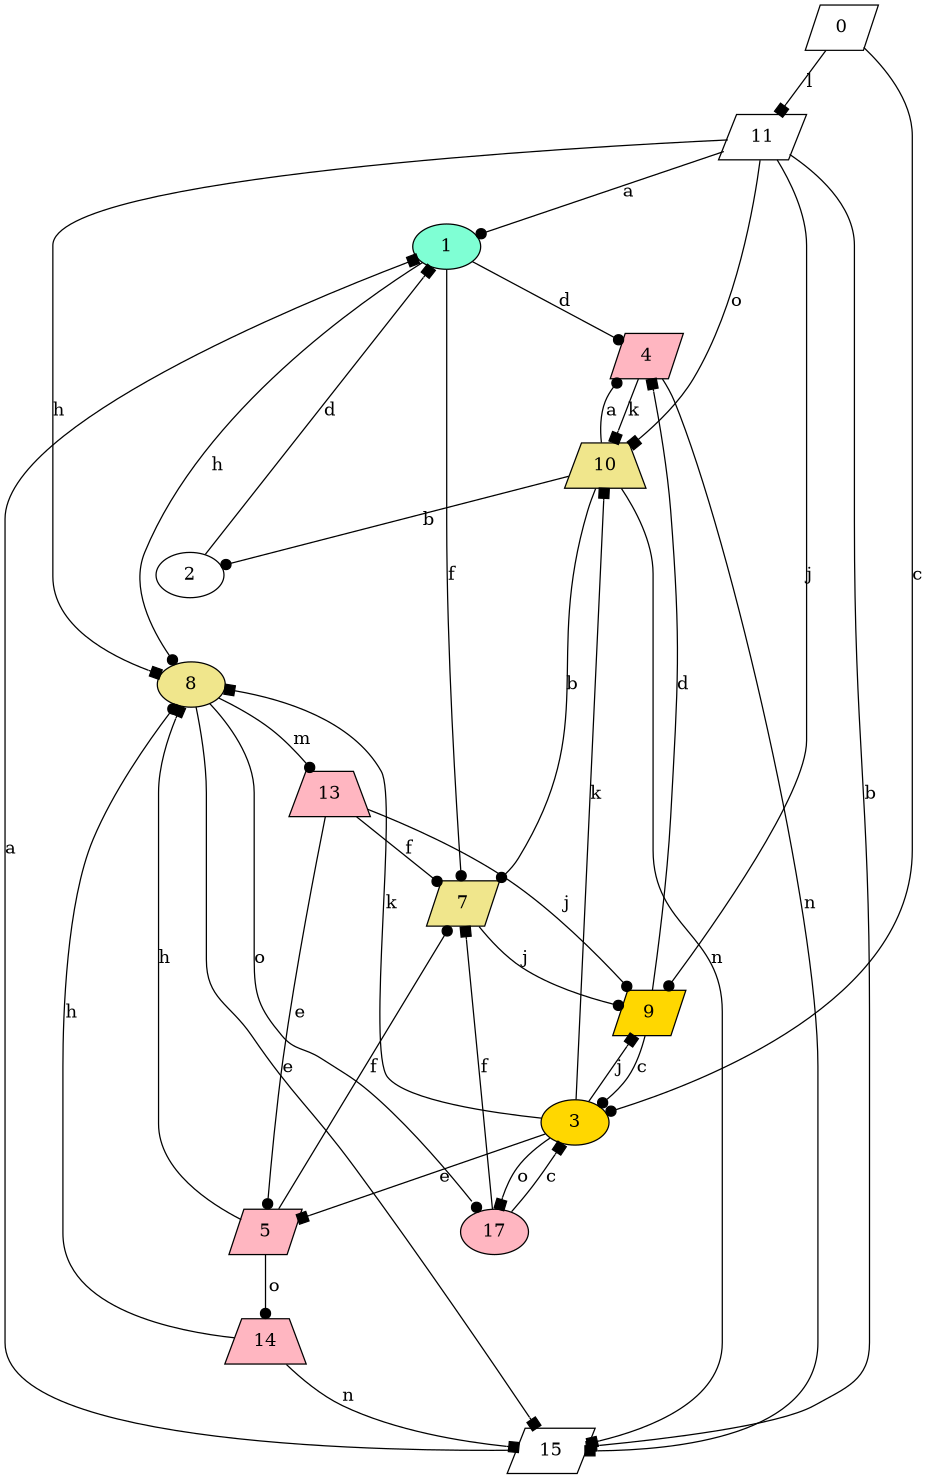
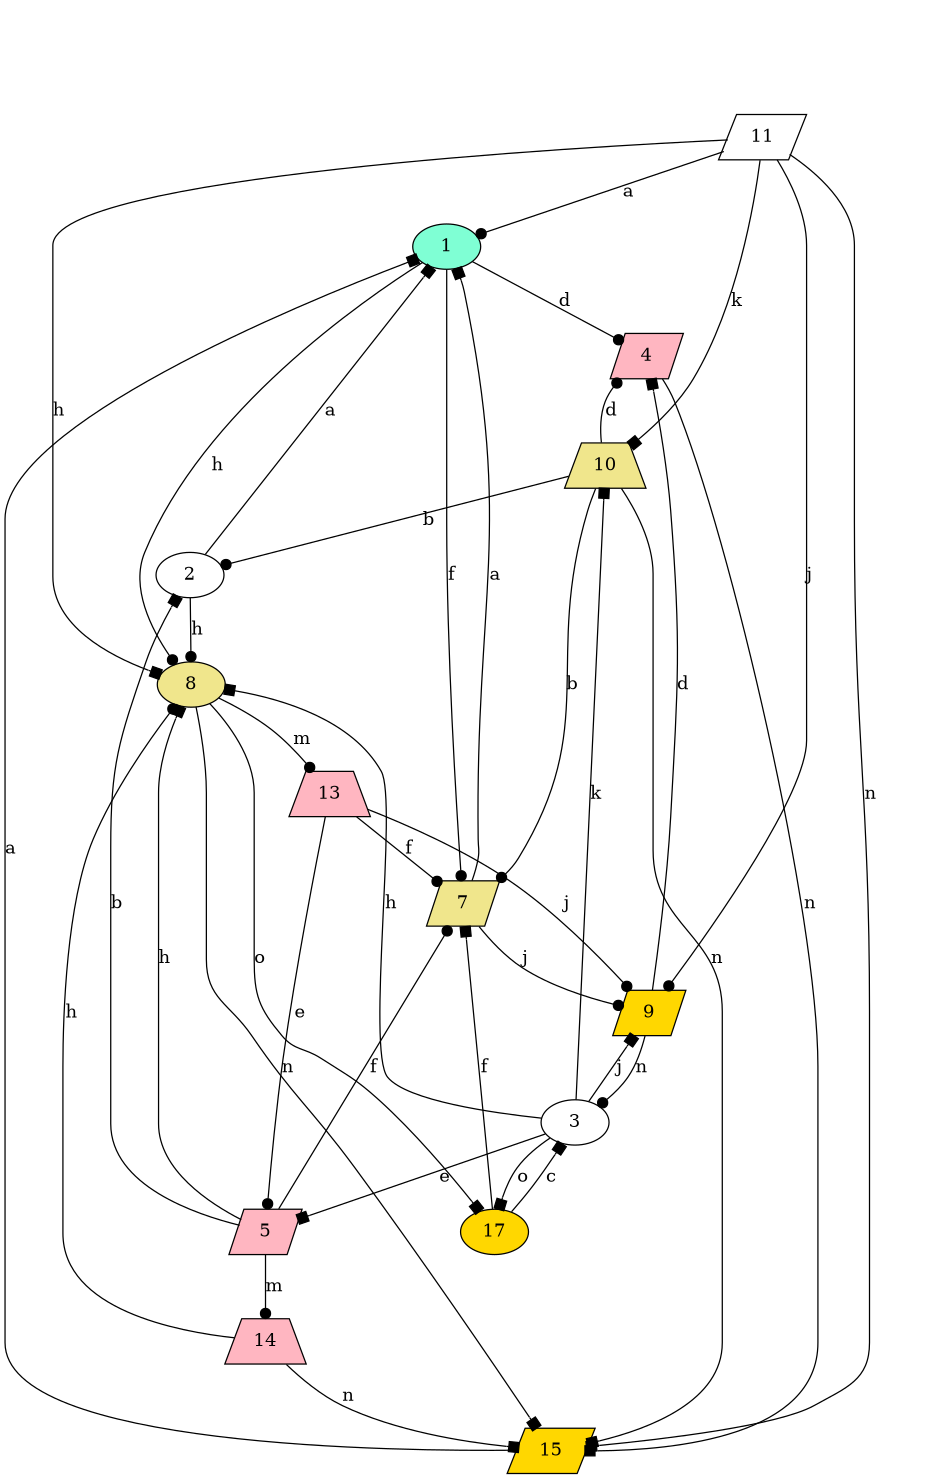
node "0": removed
edge "11" -> "10": label "o" -> "k"
edge "4" -> "10": removed, label "k"
edge "2" -> "1": label "d" -> "a"
edge "10" -> "4": label "a" -> "d"
edge "7" -> "1": added, label "a"
edge "2" -> "8": added, label "h"
edge "11" -> "15": label "b" -> "n"
edge "3" -> "8": label "k" -> "h"
edge "5" -> "2": added, label "b"
edge "8" -> "17": arrowhead dot -> box
edge "8" -> "15": label "e" -> "n"
edge "9" -> "3": label "c" -> "n"
node "3": fillcolor gold -> white
node "17": fillcolor lightpink -> gold
edge "5" -> "14": label "o" -> "m"
node "15": fillcolor white -> gold
